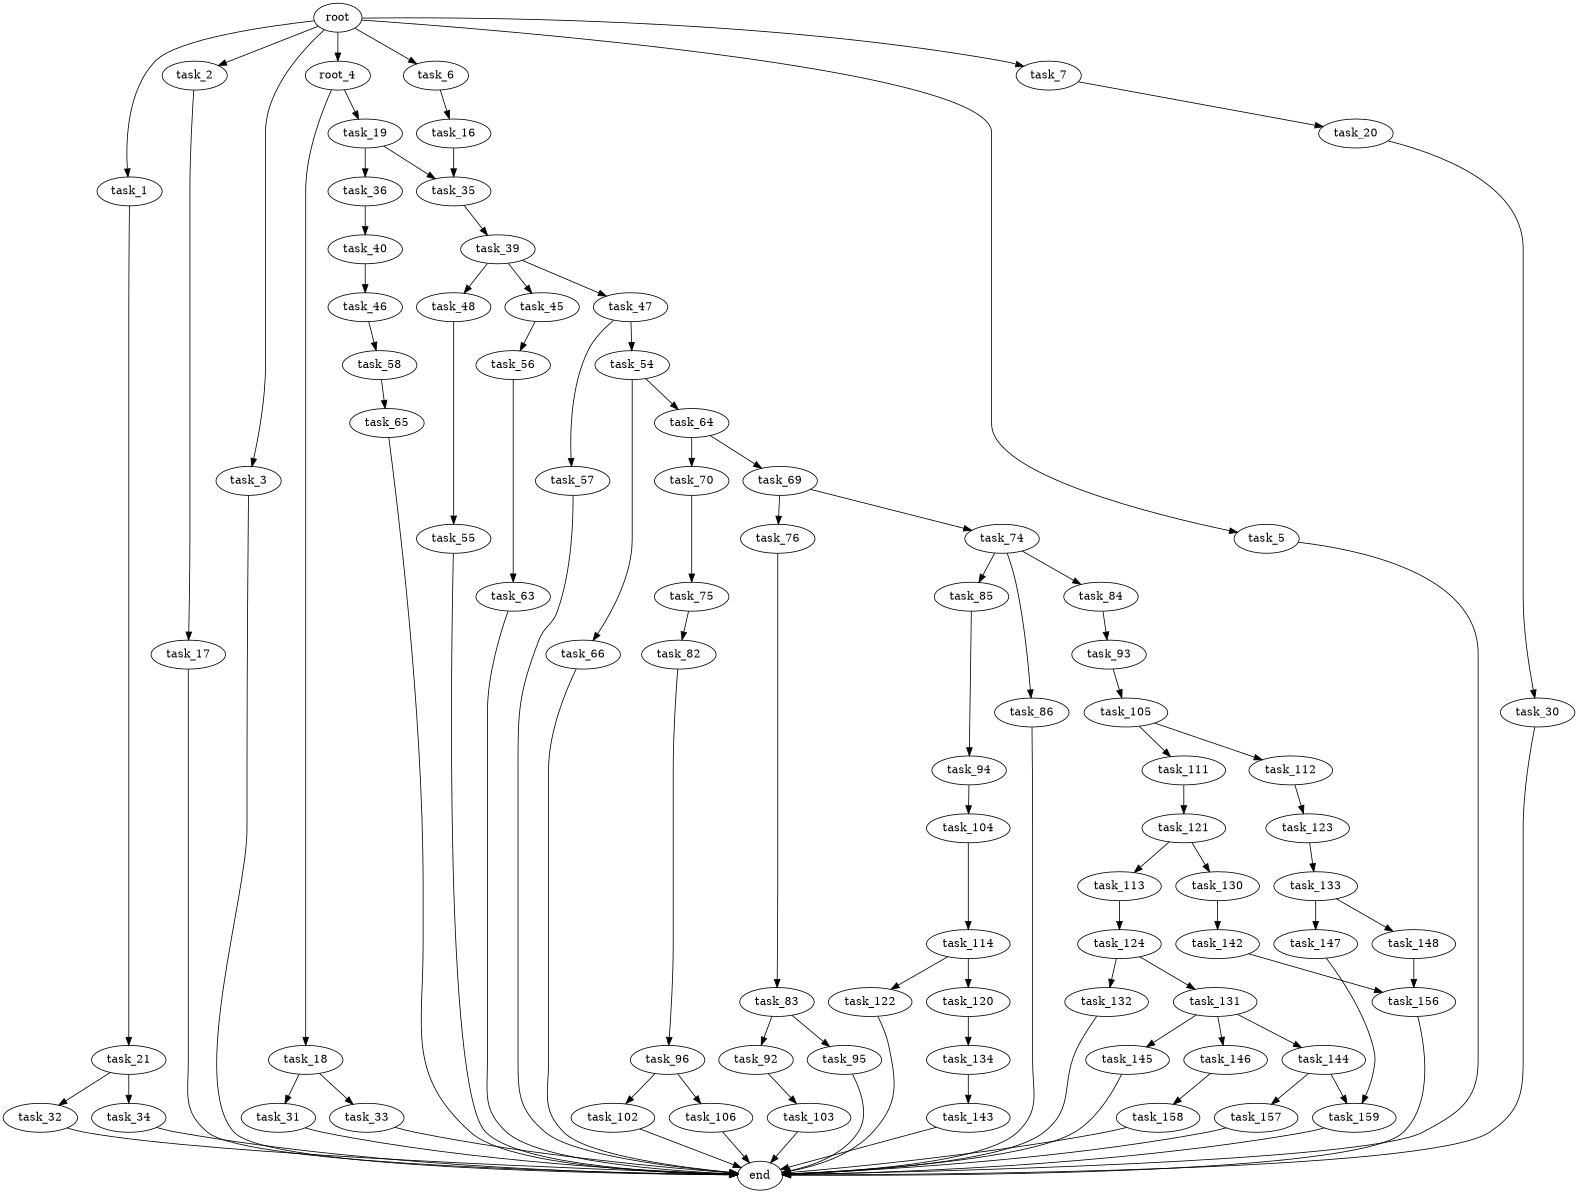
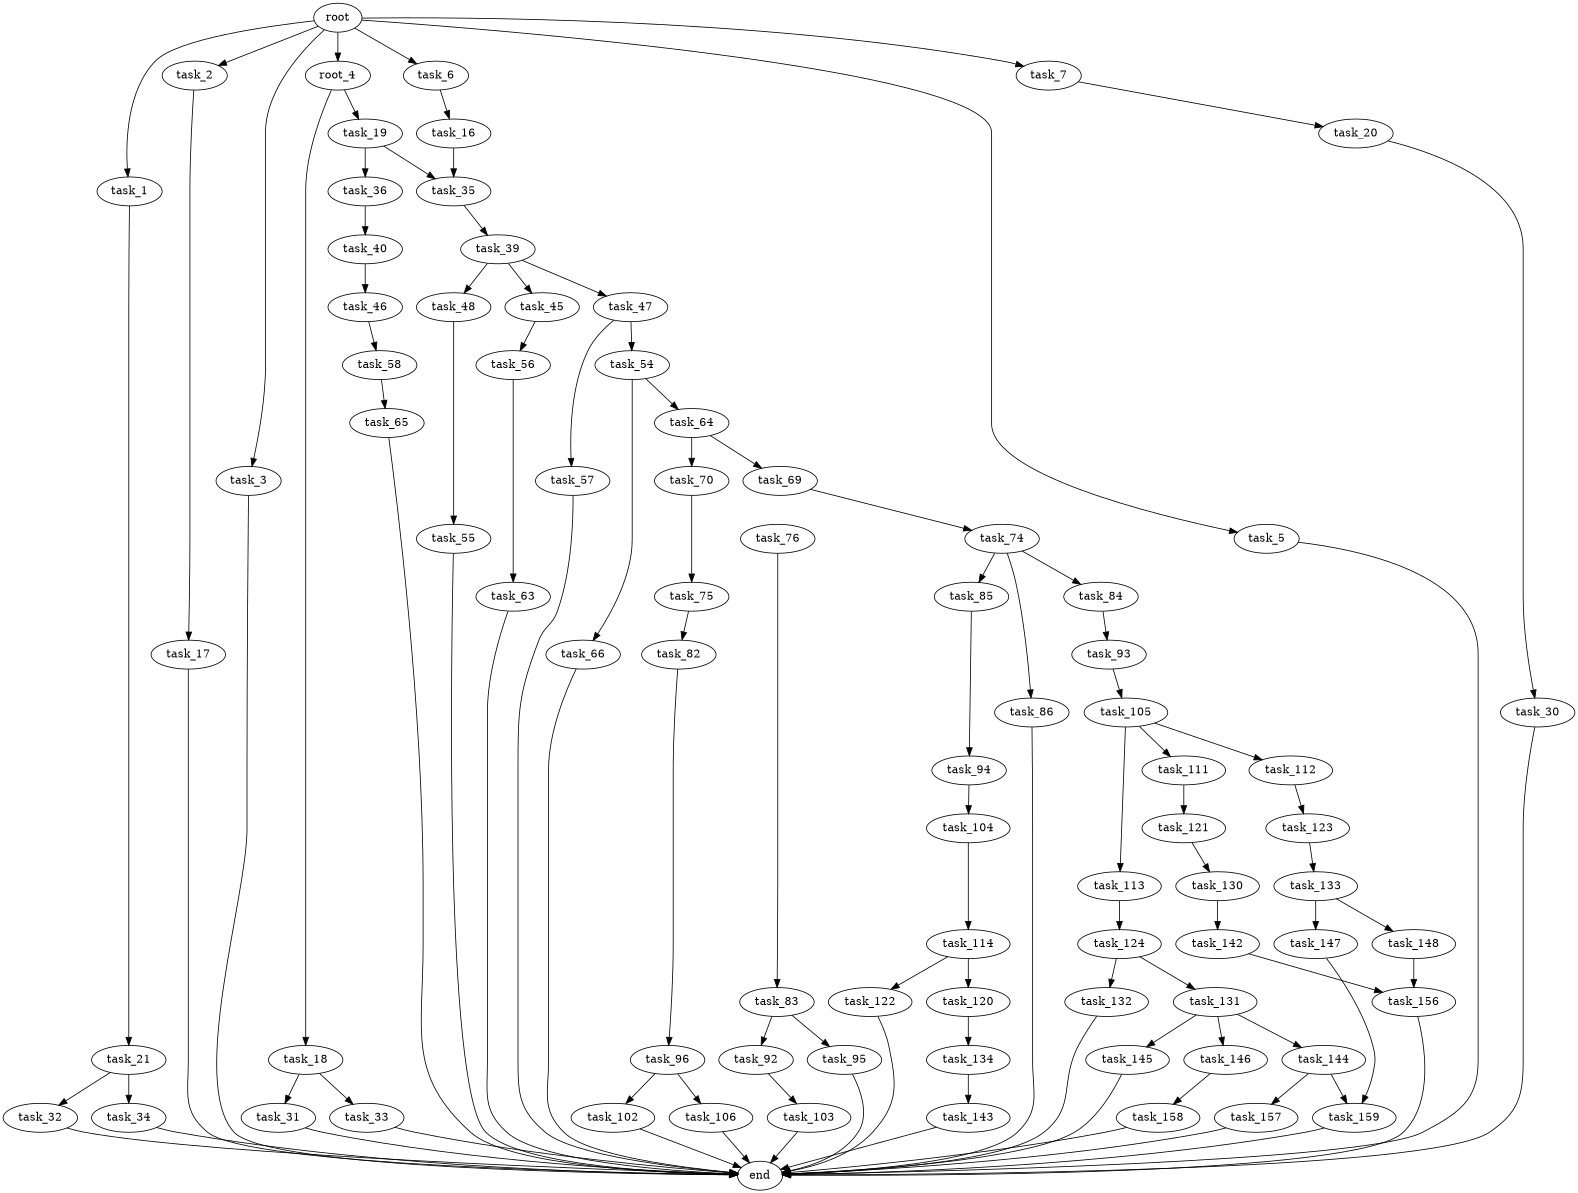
edge "task_69" -> "task_76": removed
edge "task_121" -> "task_113": now "task_105" -> "task_113"
